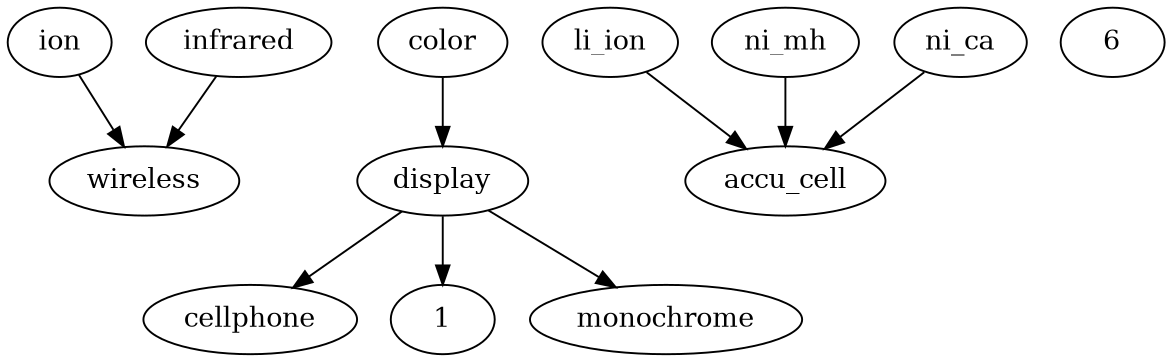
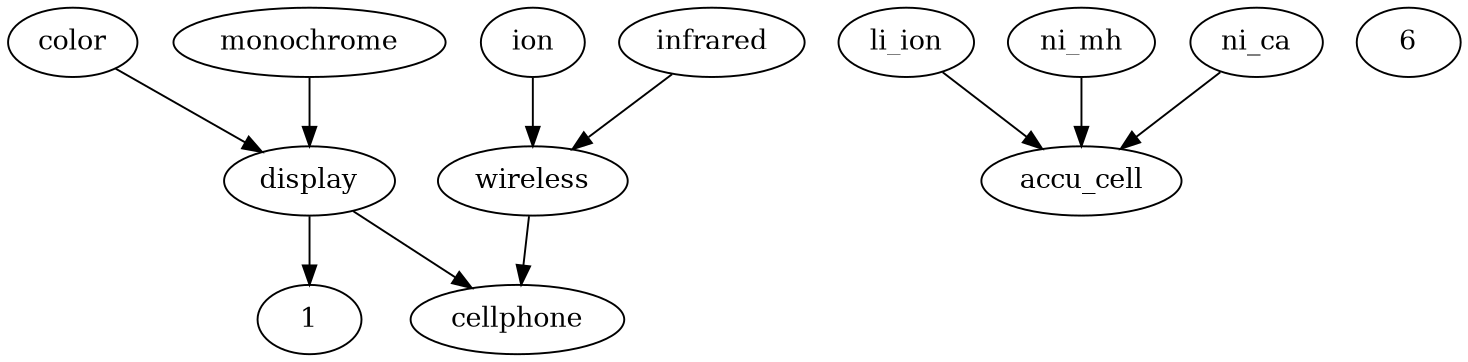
edge "wireless" -> "cellphone": added
edge "display" -> "monochrome": reversed
